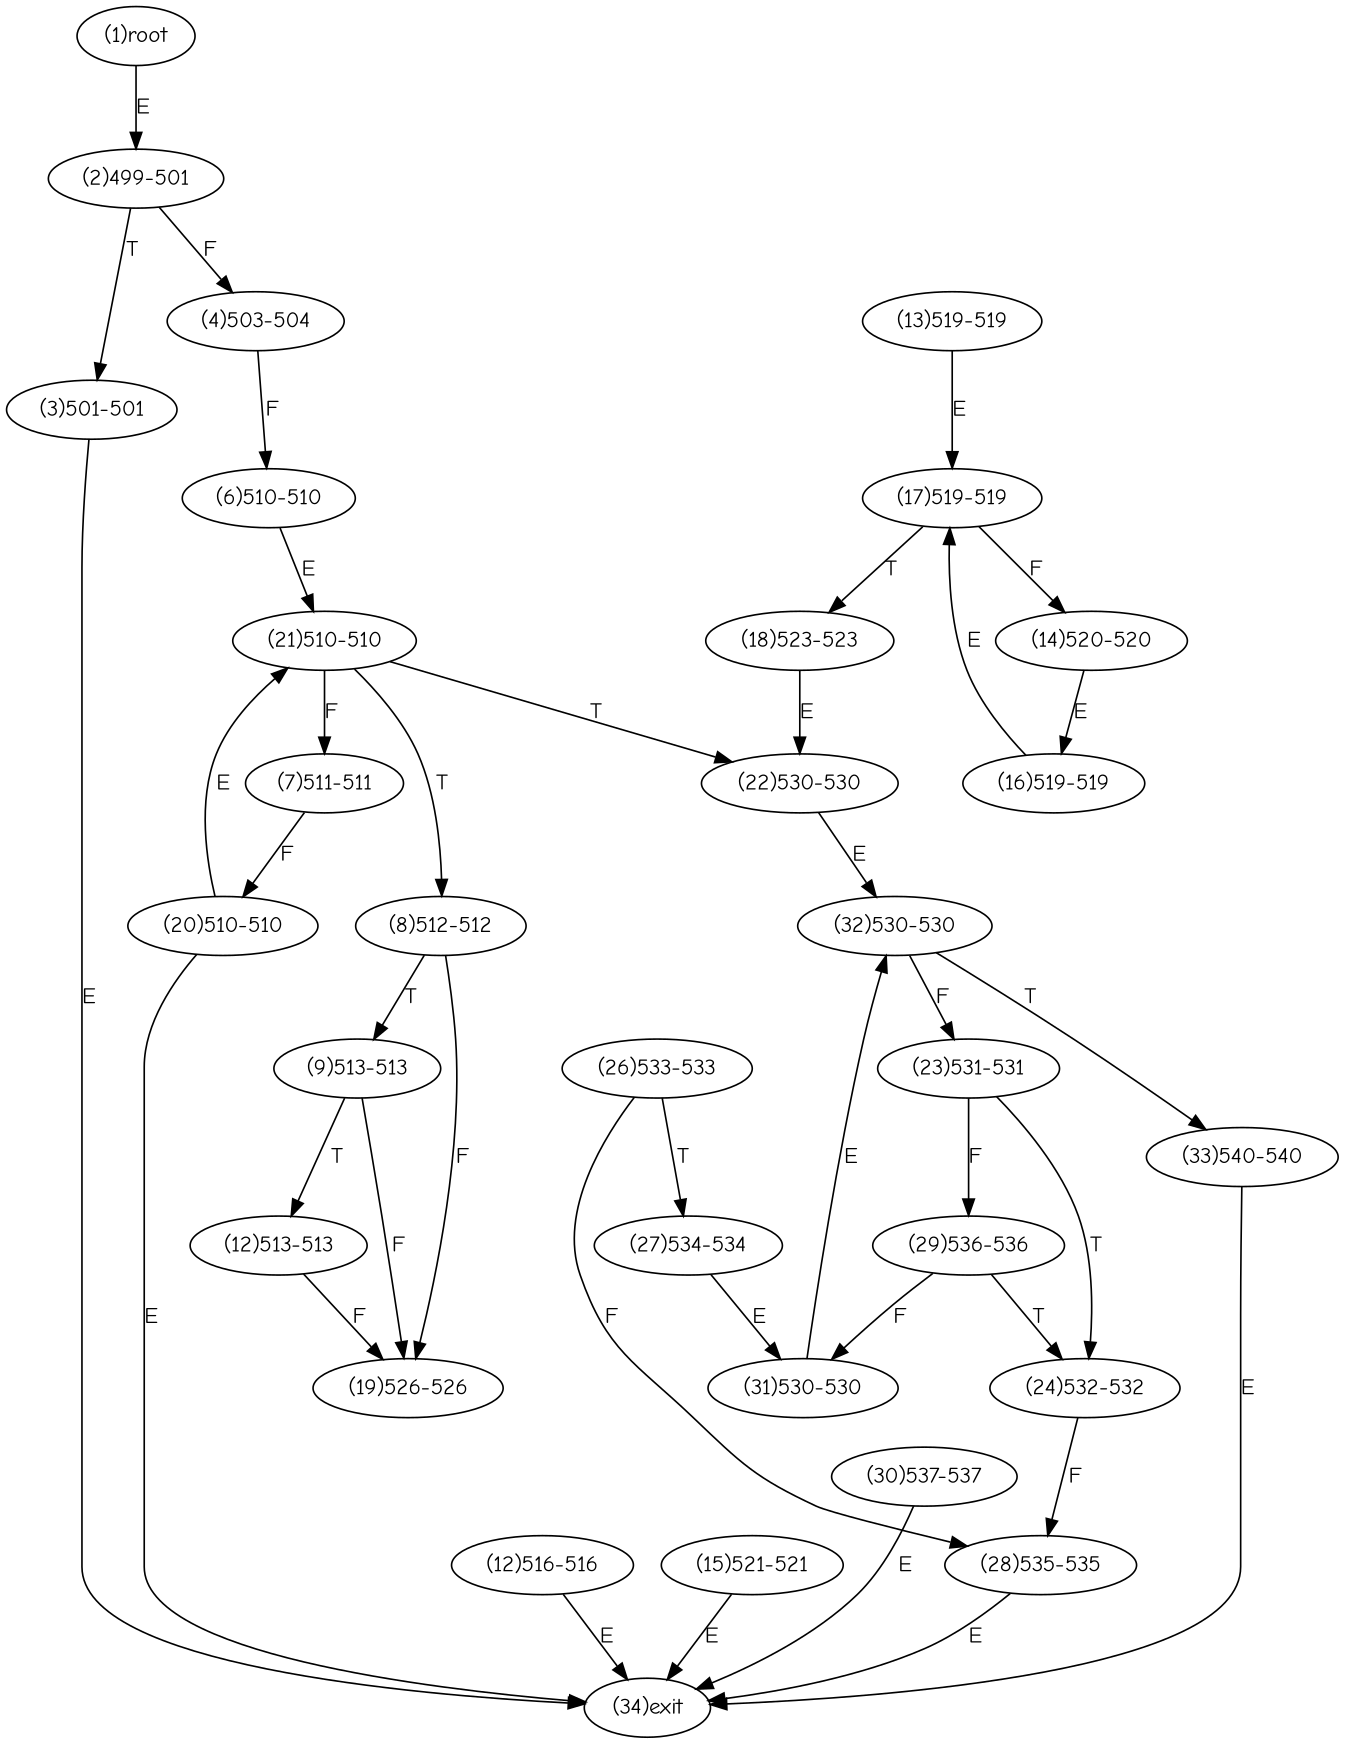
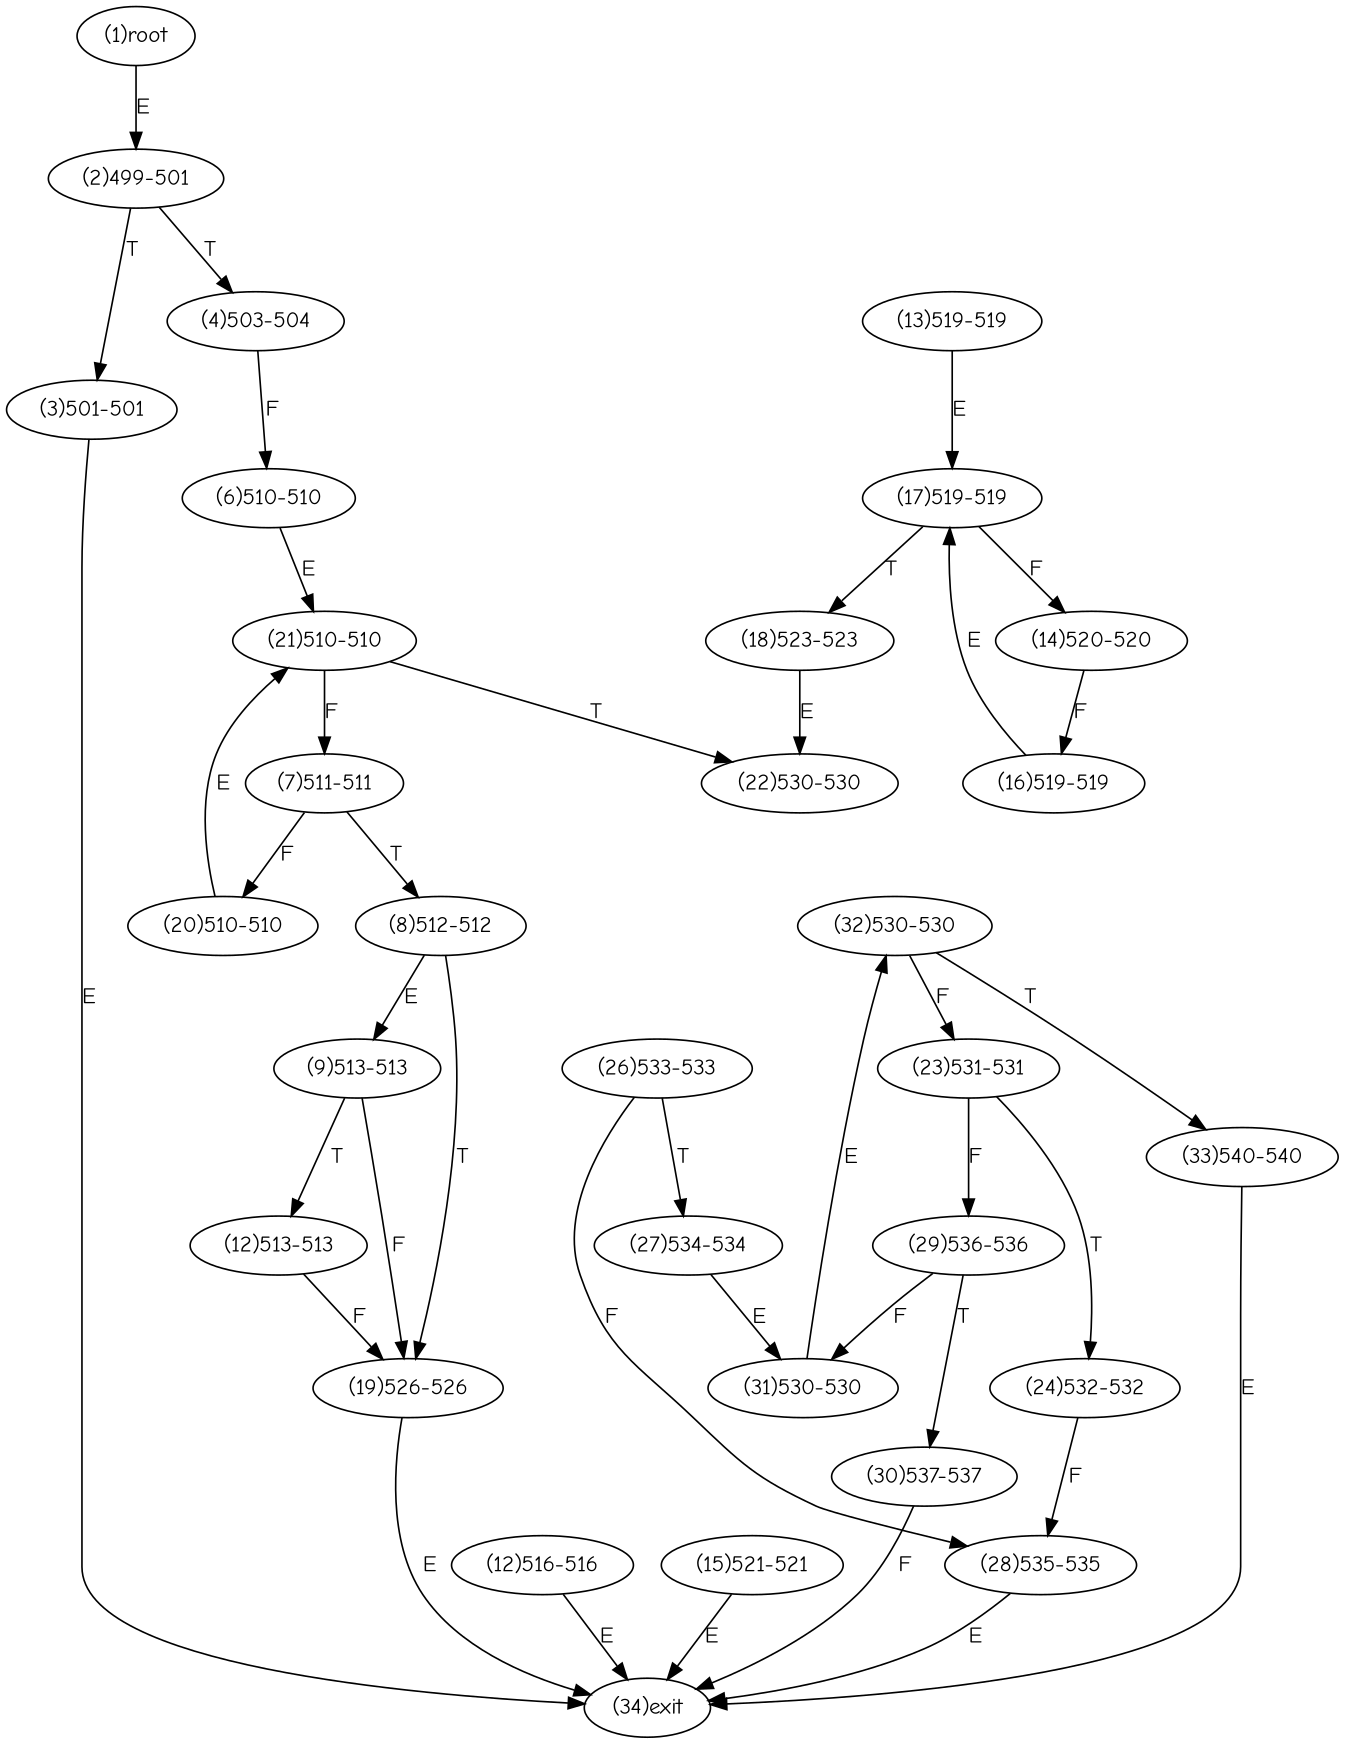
edge "(2)499-501" -> "(4)503-504": label "F" -> "T"
edge "(14)520-520" -> "(16)519-519": label "E" -> "F"
edge "(21)510-510" -> "(8)512-512": now "(7)511-511" -> "(8)512-512"
edge "(22)530-530" -> "(32)530-530": removed, label "E"
edge "(8)512-512" -> "(9)513-513": label "T" -> "E"
edge "(8)512-512" -> "(19)526-526": label "F" -> "T"
edge "(29)536-536" -> "(24)532-532": now "(29)536-536" -> "(30)537-537"
edge "(20)510-510" -> "(34)exit": now "(19)526-526" -> "(34)exit"
edge "(30)537-537" -> "(34)exit": label "E" -> "F"
